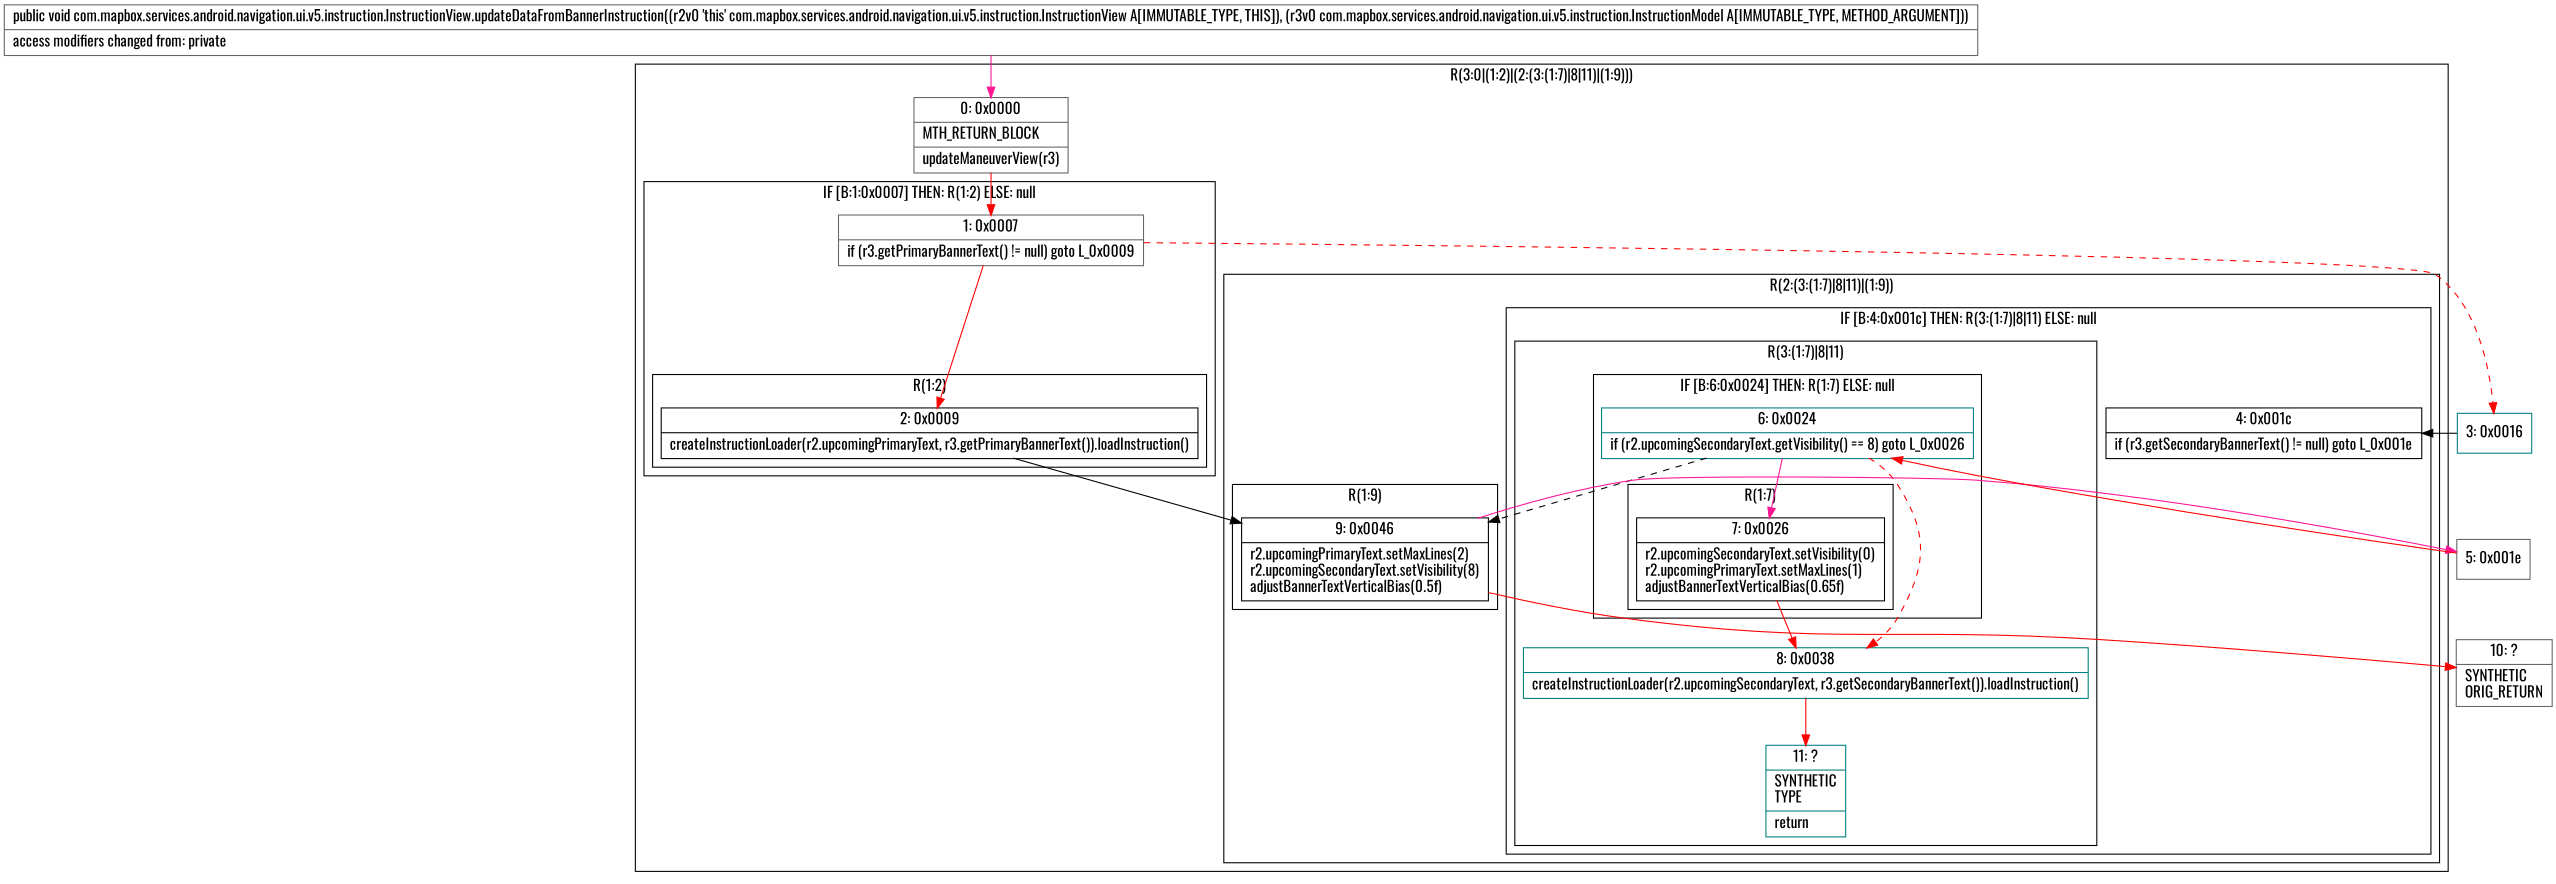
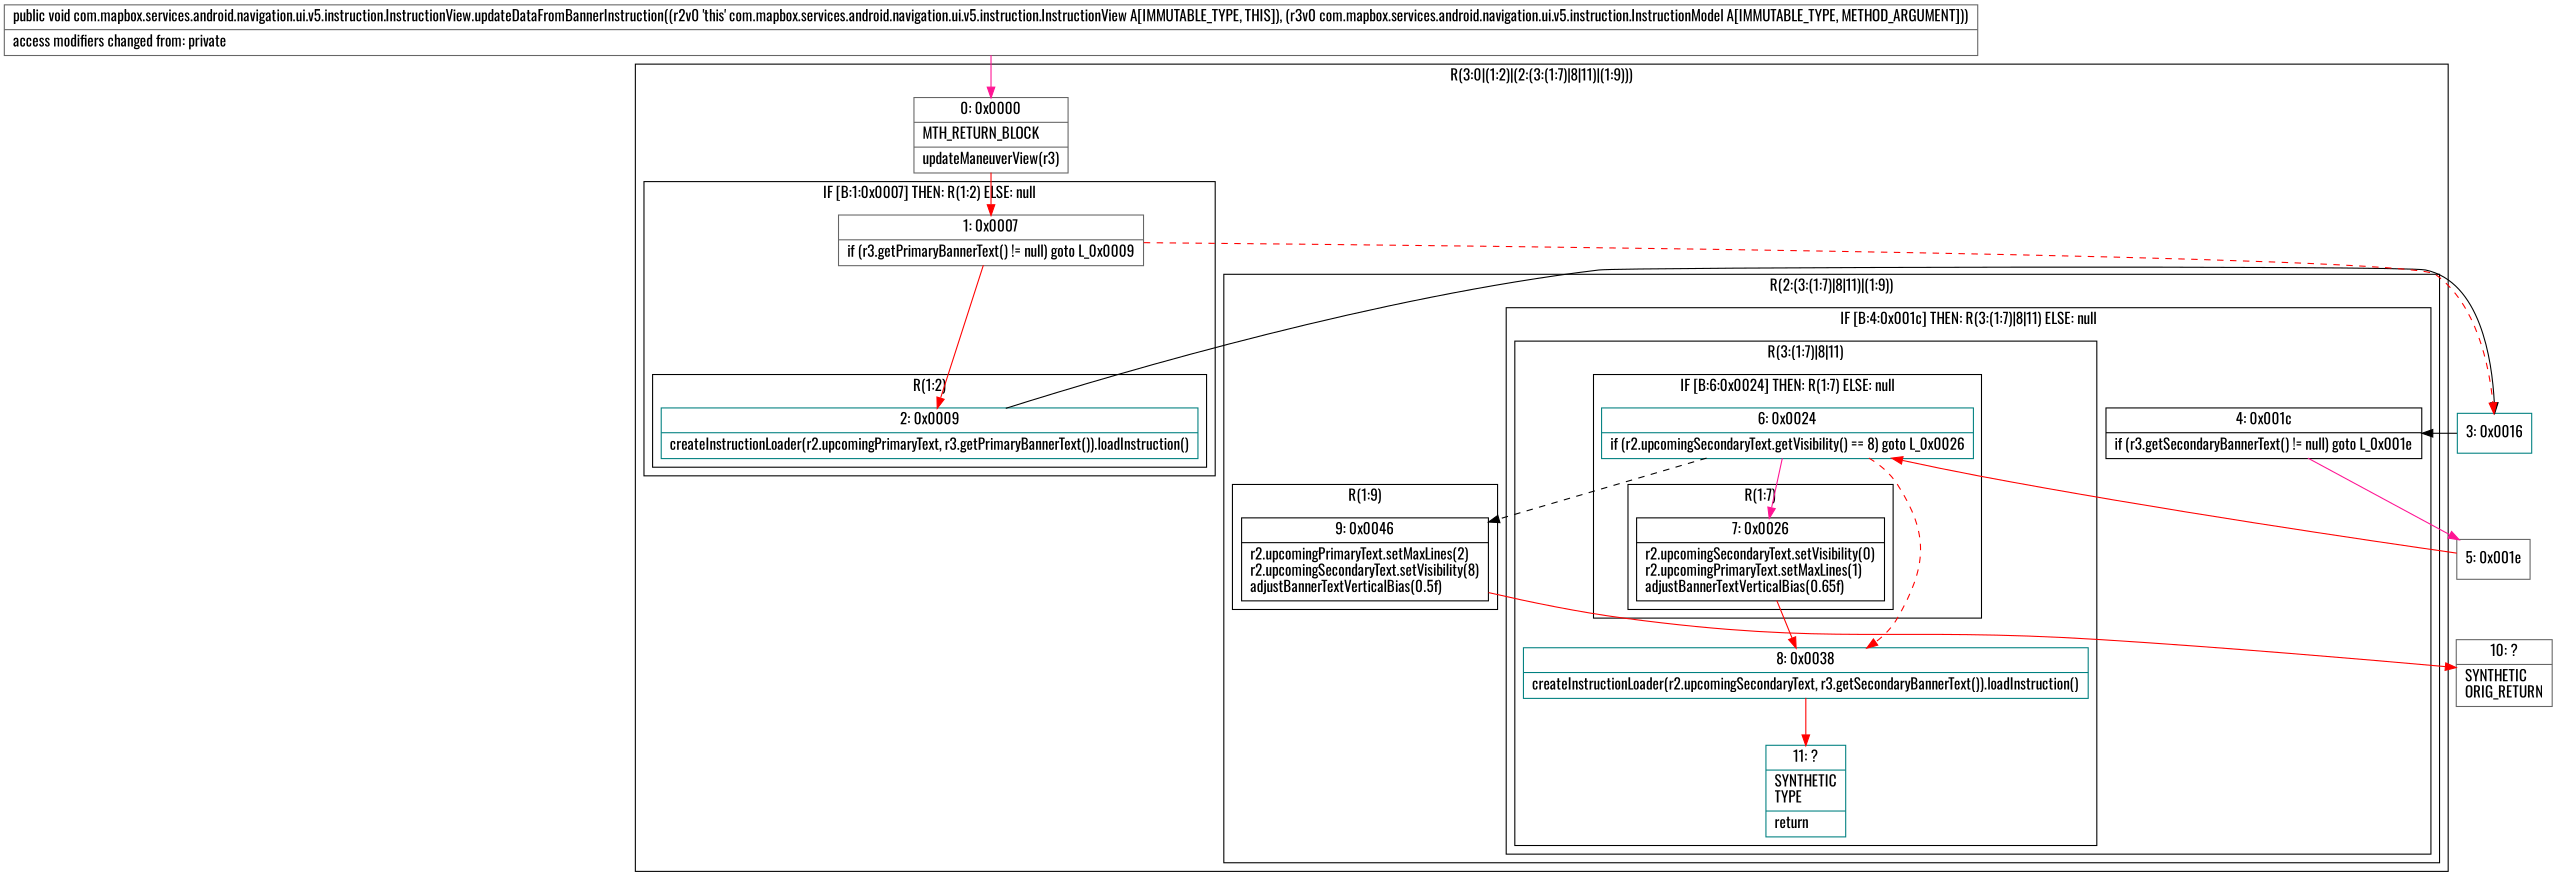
node "2: 0x0009": color black -> teal
edge "9: 0x0046" -> "5: 0x001e": now "4: 0x001c" -> "5: 0x001e"
edge "2: 0x0009" -> "9: 0x0046": now "2: 0x0009" -> "3: 0x0016"
